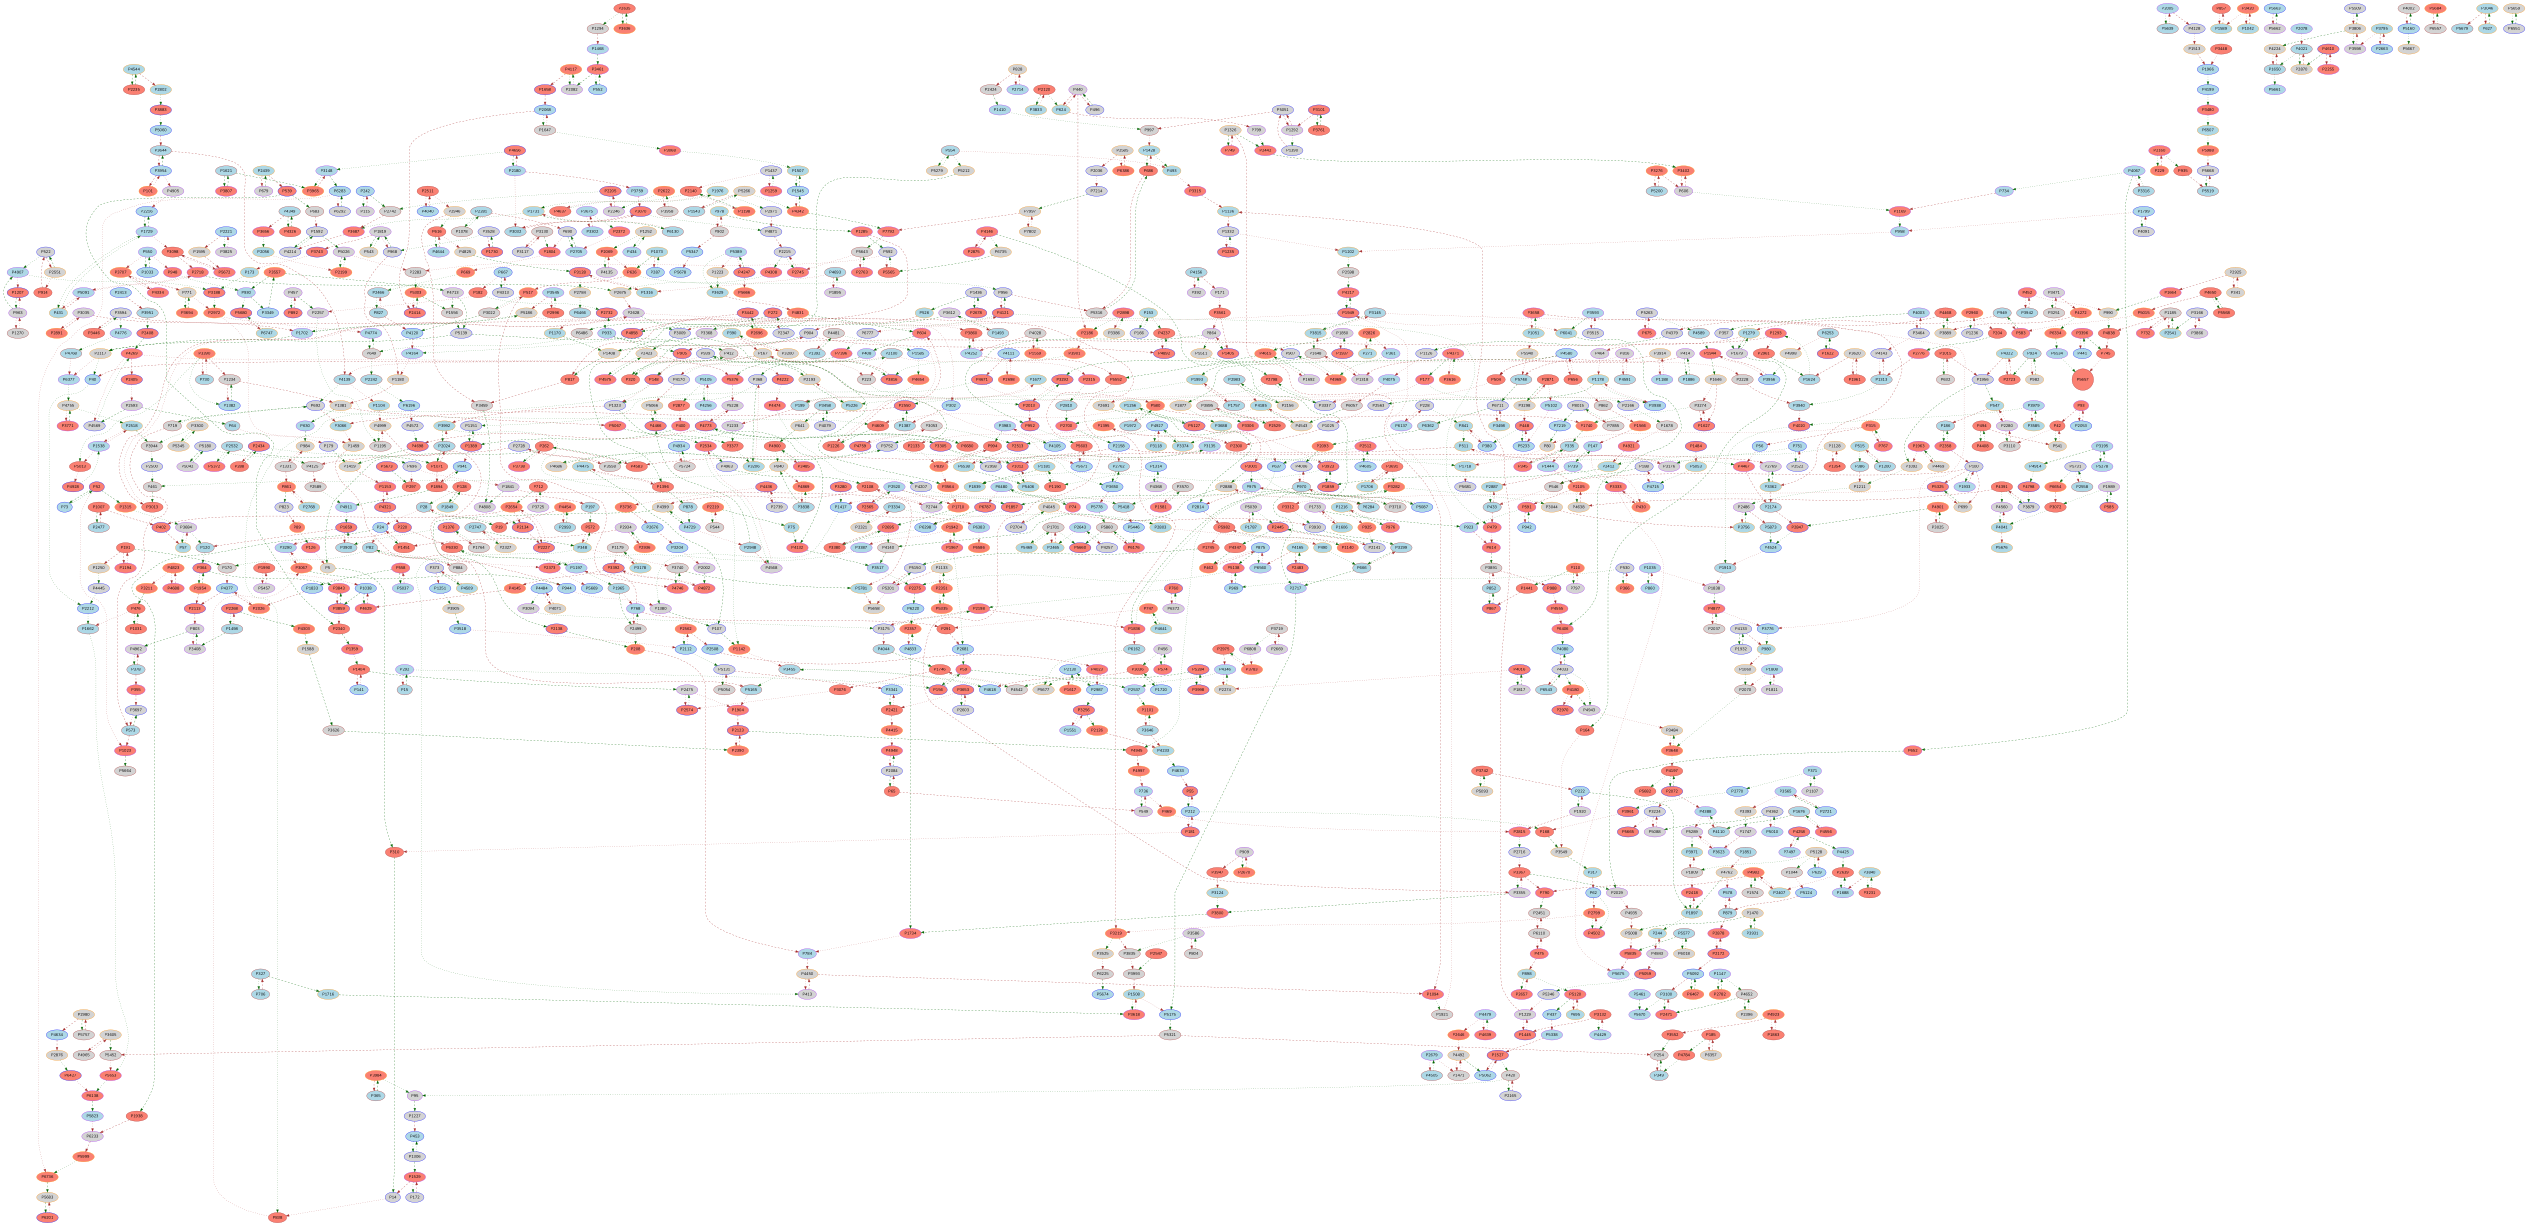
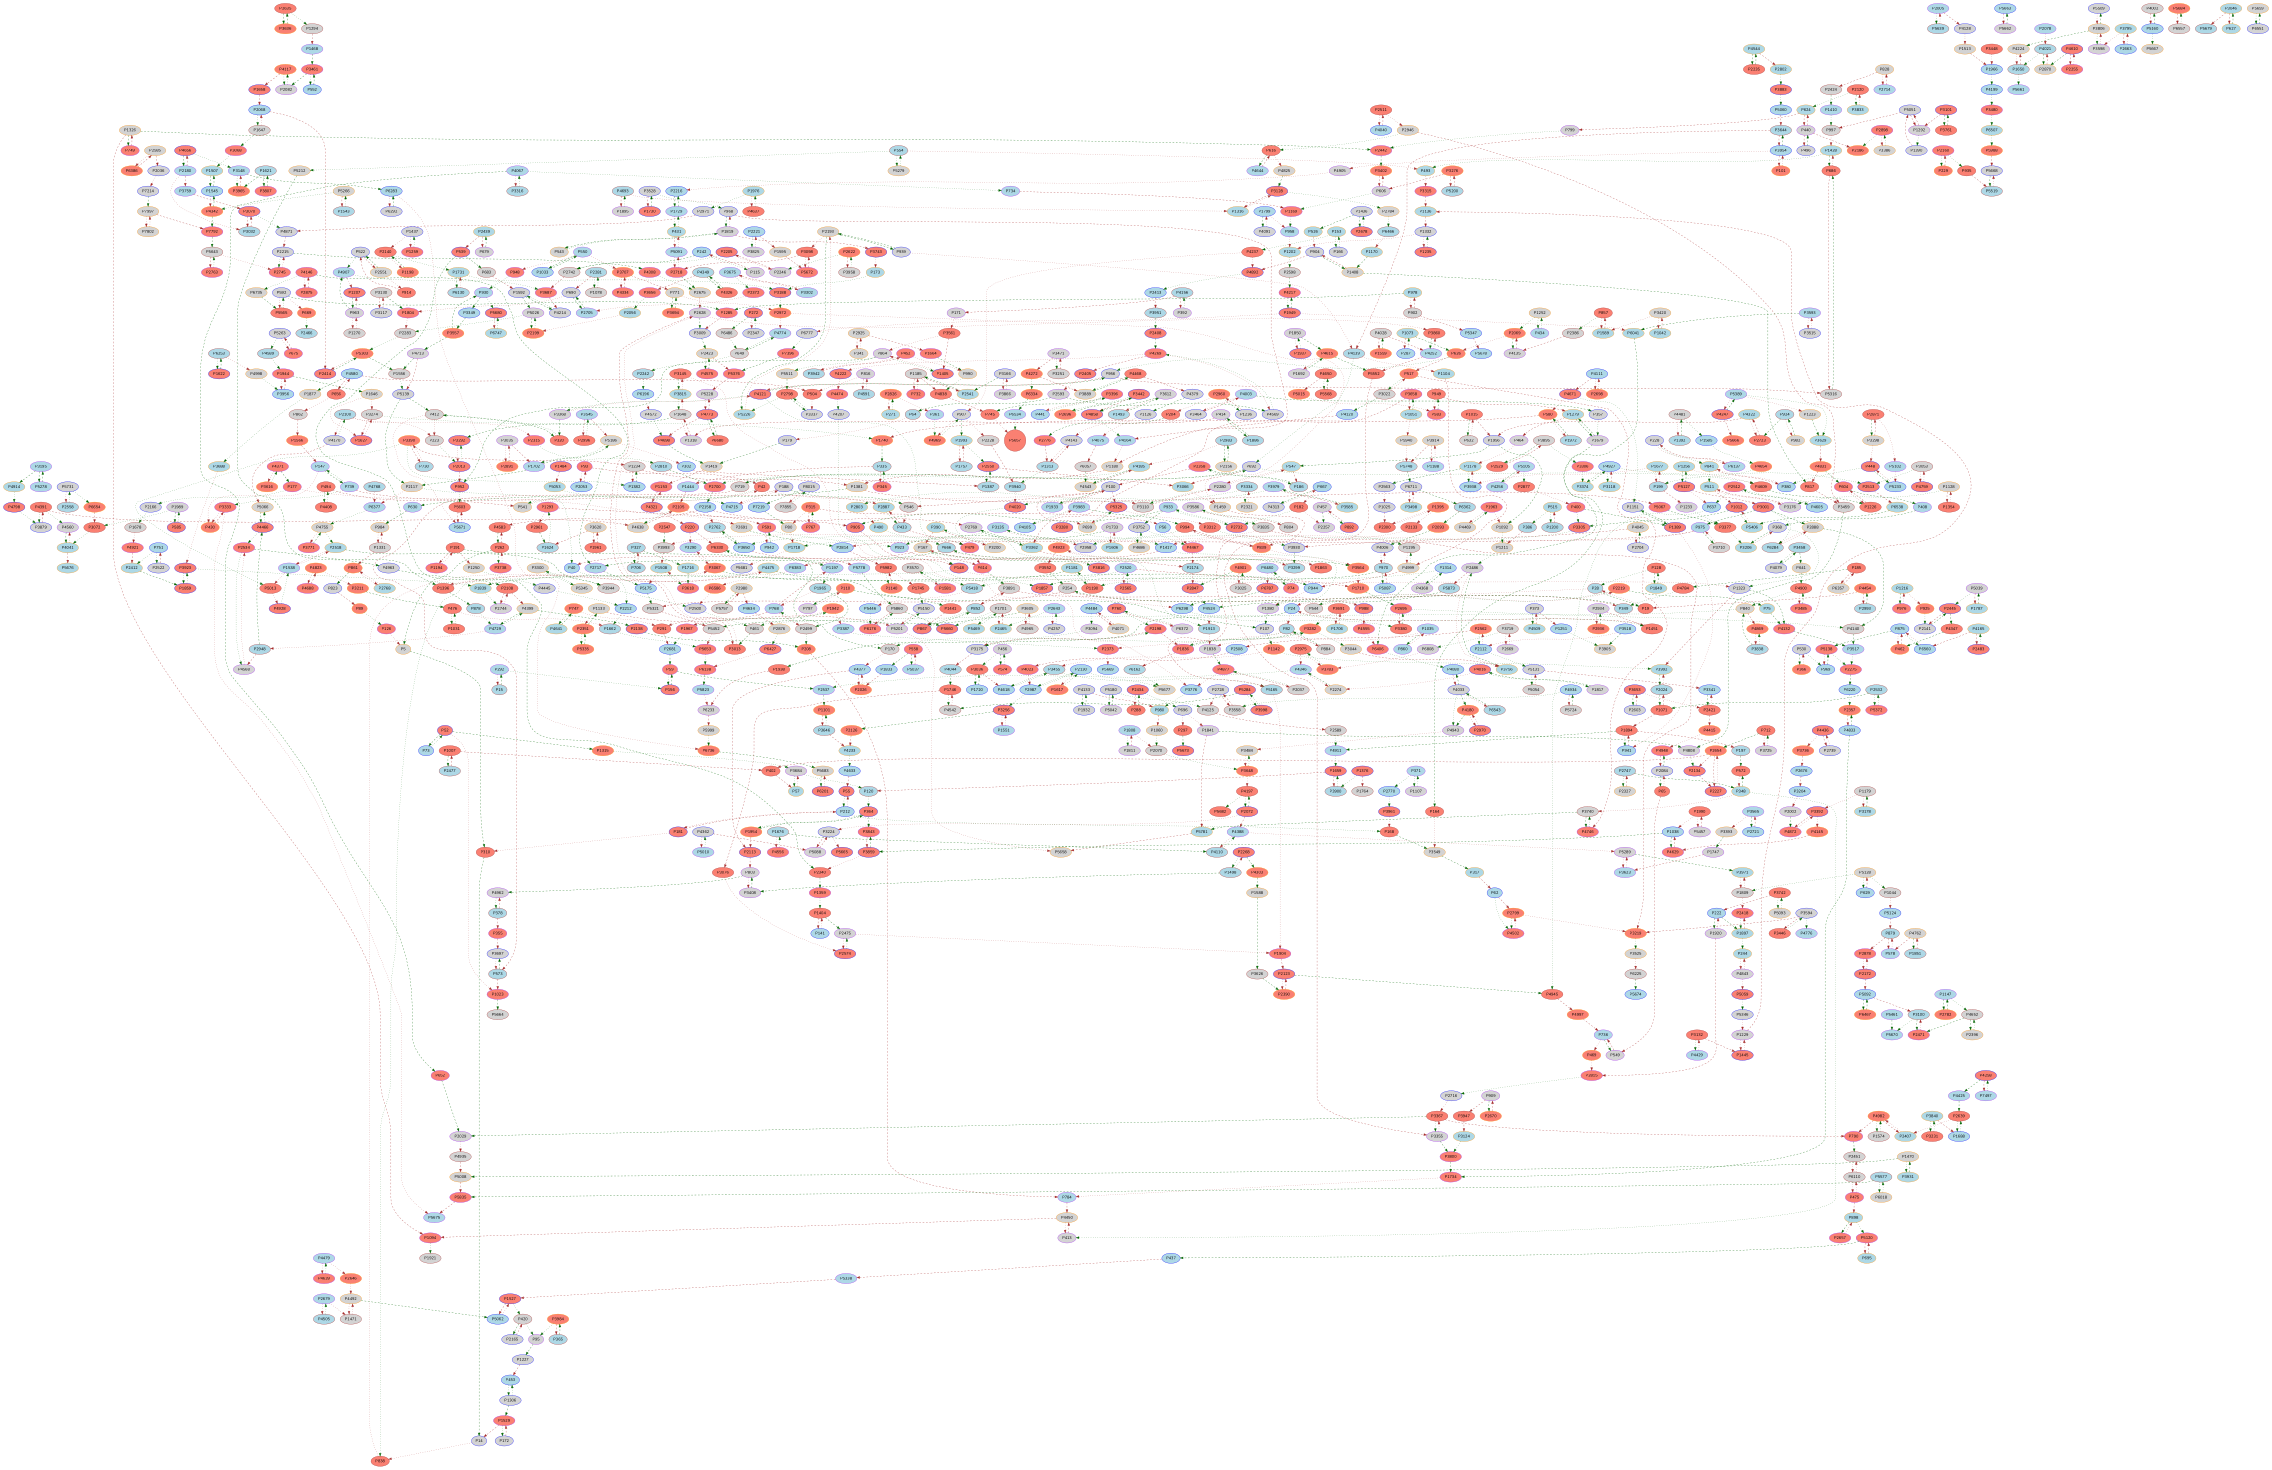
node "P3420": fillcolor salmon -> lightgrey
edge "P1729" -> "P3098": now "P2193" -> "P3098"
edge "P1285" -> "P592": reversed
edge "P5026" -> "P2283": color brown -> darkgreen
edge "P4713" -> "P5139": color darkgreen -> brown
node "P827": removed
node "P3145": fillcolor lightblue -> salmon
node "P949": fillcolor lightblue -> salmon
node "P2386": added
edge "P4776" -> "P4768": removed
edge "P4892" -> "P4237": now "P4892" -> "P2413"
node "P3901": removed
edge "P167" -> "P3816": style dashed -> dotted
edge "P1646" -> "P1627": style dashed -> dotted
edge "P2300" -> "P1395": style dashed -> dotted
edge "P3305" -> "P1012": reversed
edge "P5673" -> "P297": reversed
edge "P3992" -> "P1142": reversed
node "P402": color blue -> brown
edge "P1764" -> "P1376": removed
node "P6560": color purple -> blue
edge "P3392" -> "P4145": style dashed -> dotted
edge "P6586" -> "P2500": added
edge "P3905" -> "P3518": reversed
edge "P1921" -> "P1949": removed
edge "P4362" -> "P5088": color darkgreen -> brown
edge "P4762" -> "P1897": now "P4762" -> "P1851"
node "P1688": color purple -> blue
edge "P3219" -> "P3835": reversed
edge "P5321" -> "P254": reversed
node "P5999": fillcolor salmon -> lightgrey
